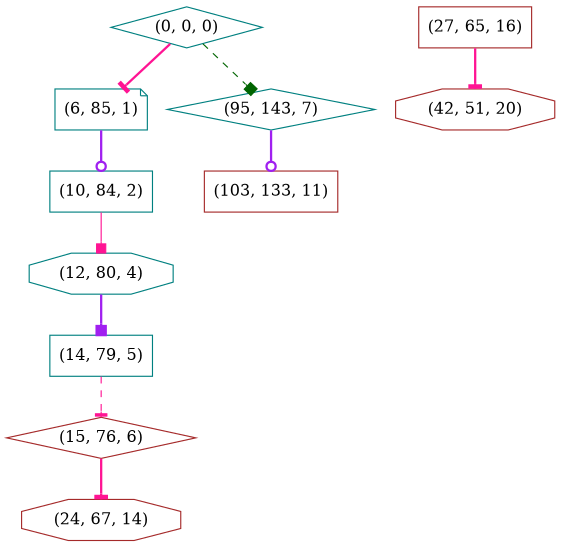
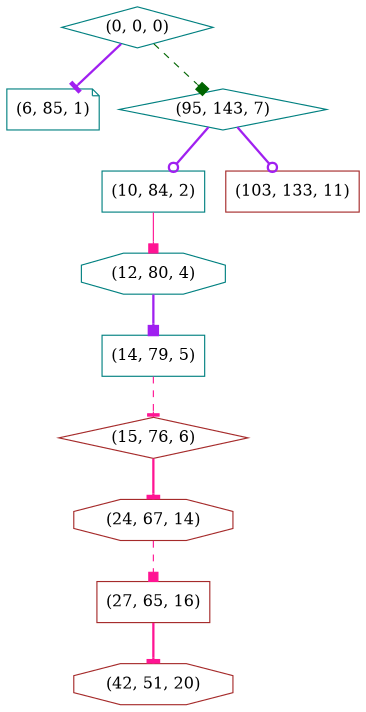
edge "(0, 0, 0)" -> "(6, 85, 1)": color deeppink -> purple
edge "(6, 85, 1)" -> "(10, 84, 2)": now "(95, 143, 7)" -> "(10, 84, 2)"
edge "(24, 67, 14)" -> "(27, 65, 16)": added
